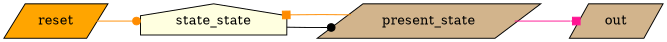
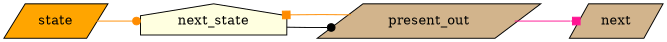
node "reset": label "reset" -> "state"
node "state_state": label "state_state" -> "next_state"
node "present_state": label "present_state" -> "present_out"
node "out": label "out" -> "next"
